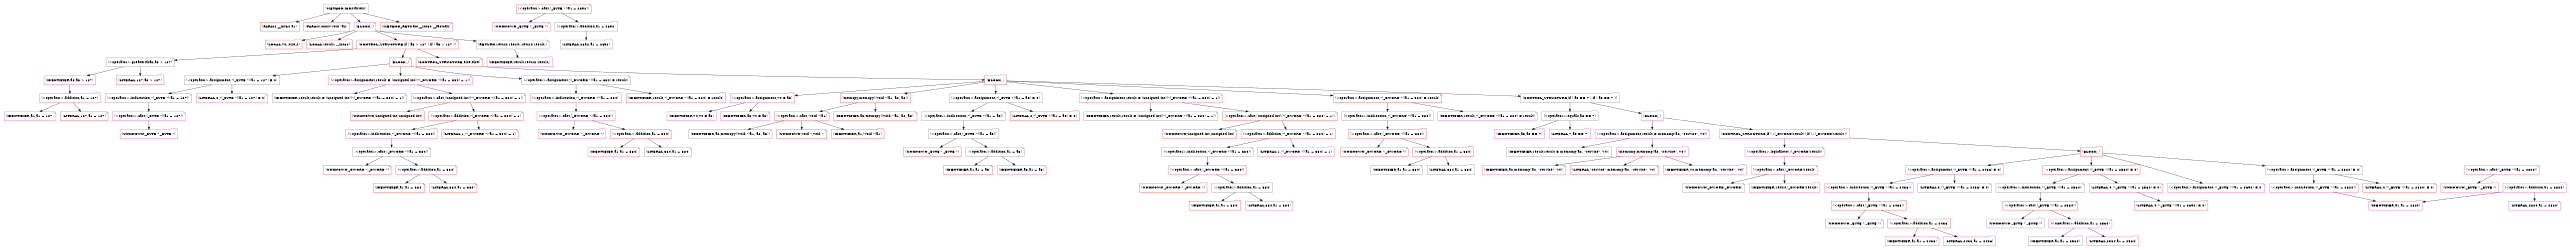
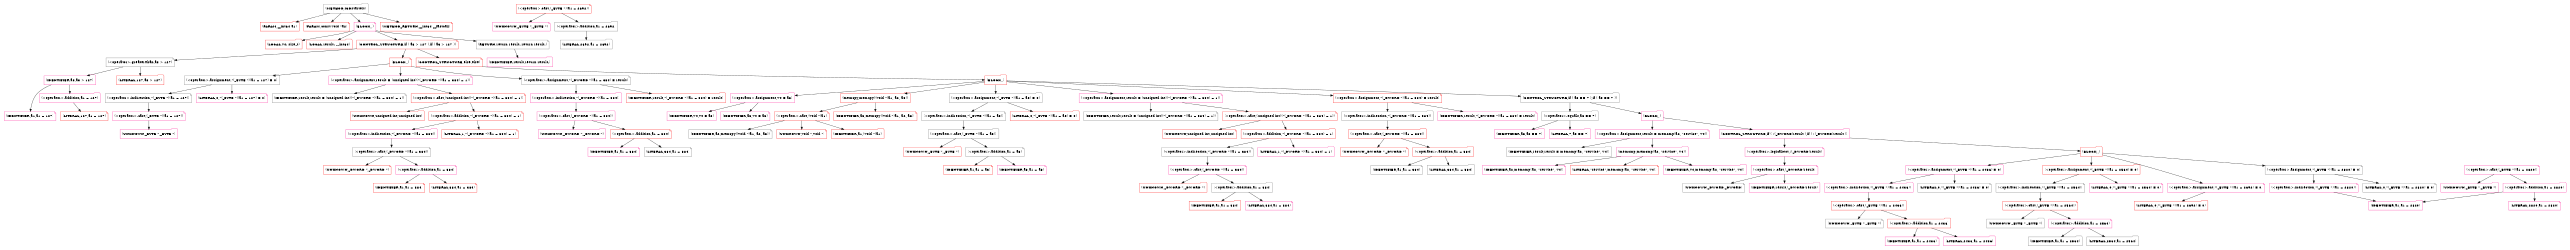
edge "(<operator>.addition,a1 + 127)" -> "(IDENTIFIER,a1,a1 + 127)": now "(IDENTIFIER,a3,a3 > 127)" -> "(IDENTIFIER,a1,a1 + 127)"
edge "(<operator>.cast,(_BYTE *)(a1 + 2820))" -> "(<operator>.addition,a1 + 2820)": added
node "(LITERAL,0,*(_BYTE *)(a1 + 2820) = 0)": color red -> gray40
edge "(LITERAL,0,*(_BYTE *)(a1 + 2564) = 0)" -> "(LITERAL,0,*(_BYTE *)(a1 + 2692) = 0)": now "(<operator>.assignment,*(_BYTE *)(a1 + 2692) = 0)" -> "(LITERAL,0,*(_BYTE *)(a1 + 2692) = 0)"
node "(LITERAL,2564,a1 + 2564)": color deeppink -> gray40
